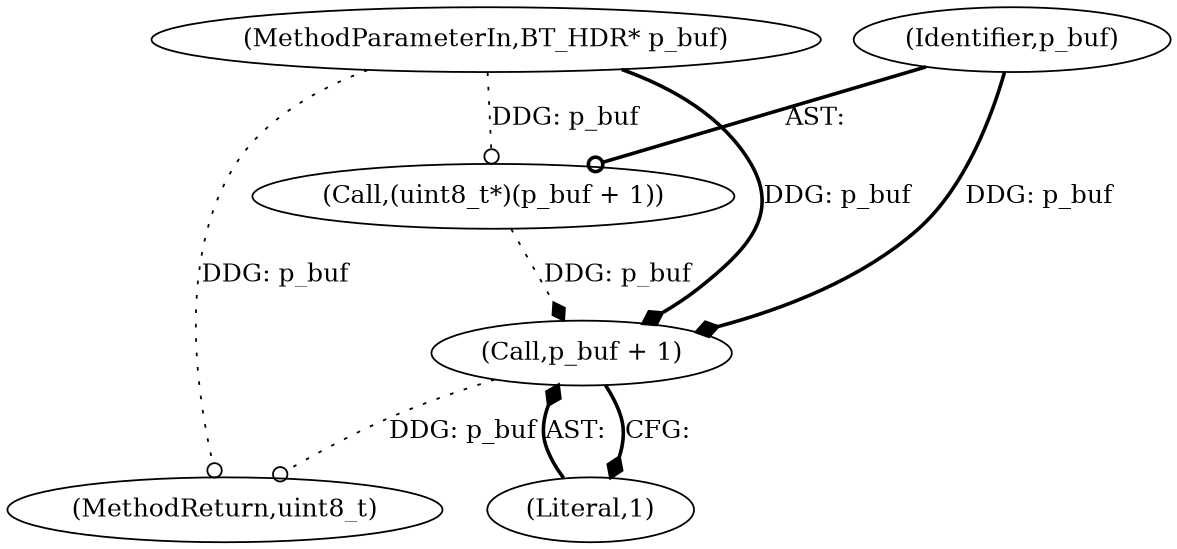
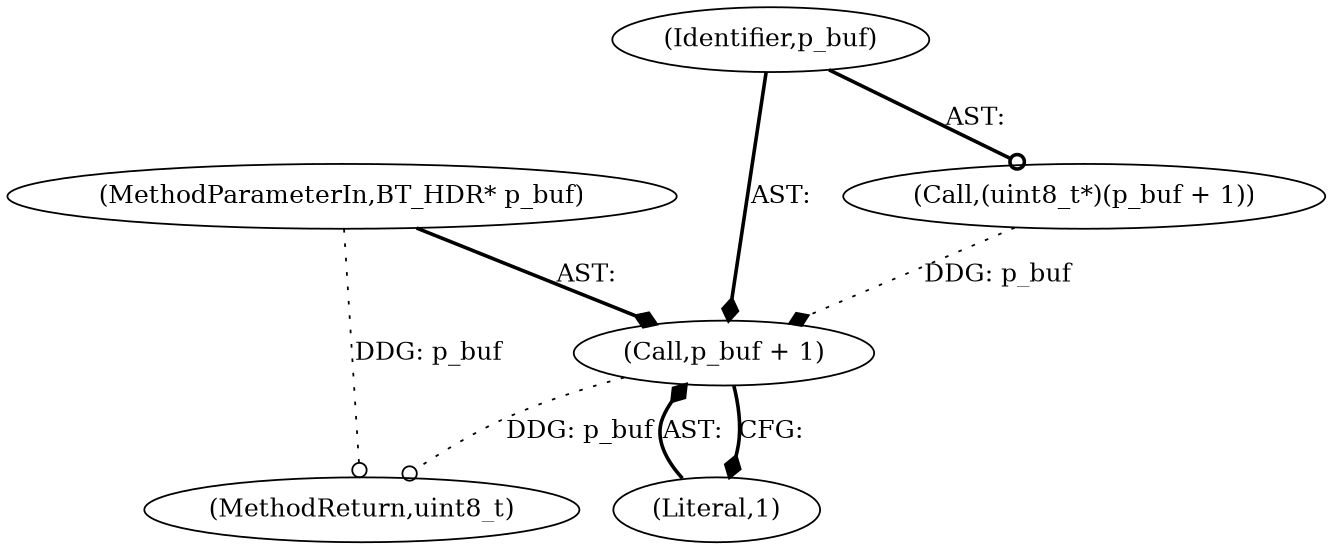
edge "(MethodParameterIn,BT_HDR* p_buf)" -> "(Call,(uint8_t*)(p_buf + 1))": removed, label "DDG: p_buf"
edge "(MethodParameterIn,BT_HDR* p_buf)" -> "(Call,p_buf + 1)": label "DDG: p_buf" -> "AST: "
edge "(Identifier,p_buf)" -> "(Call,p_buf + 1)": label "DDG: p_buf" -> "AST: "
